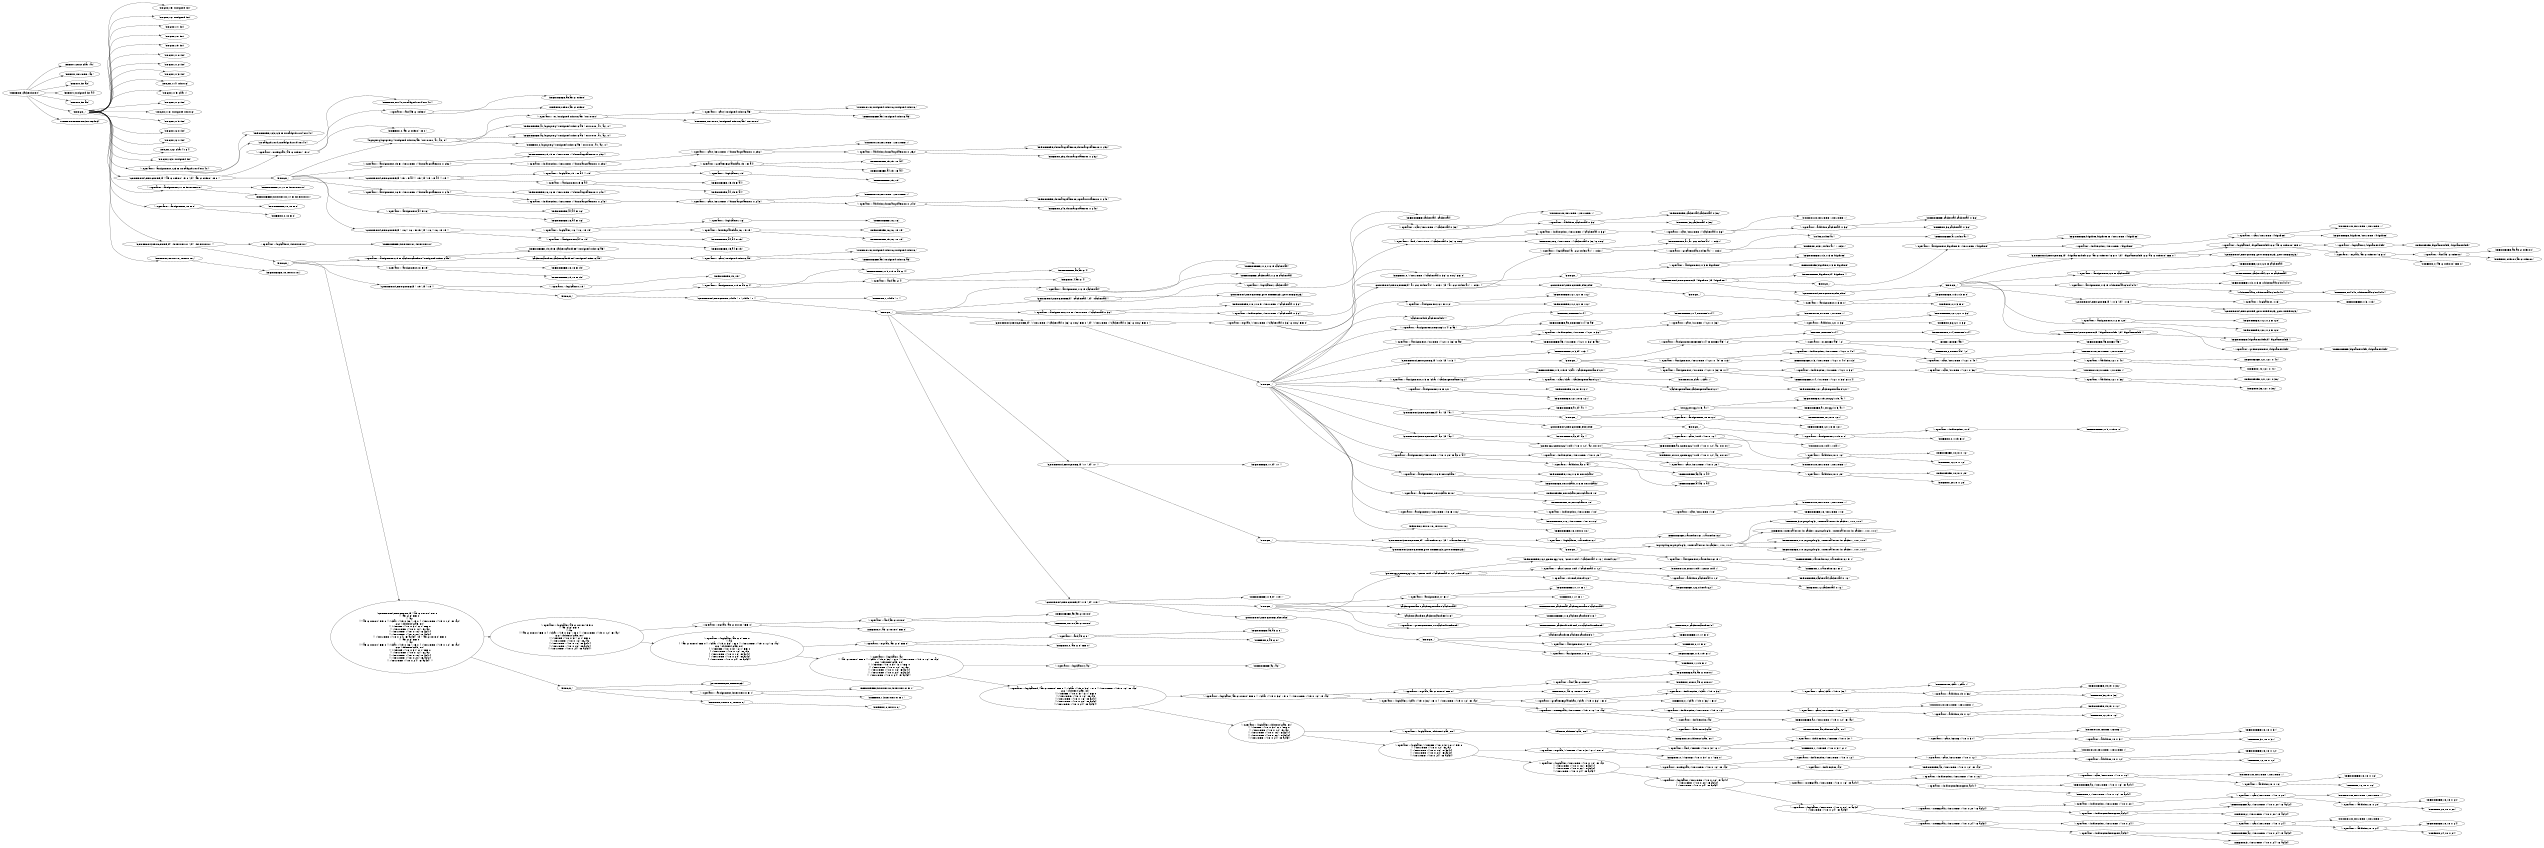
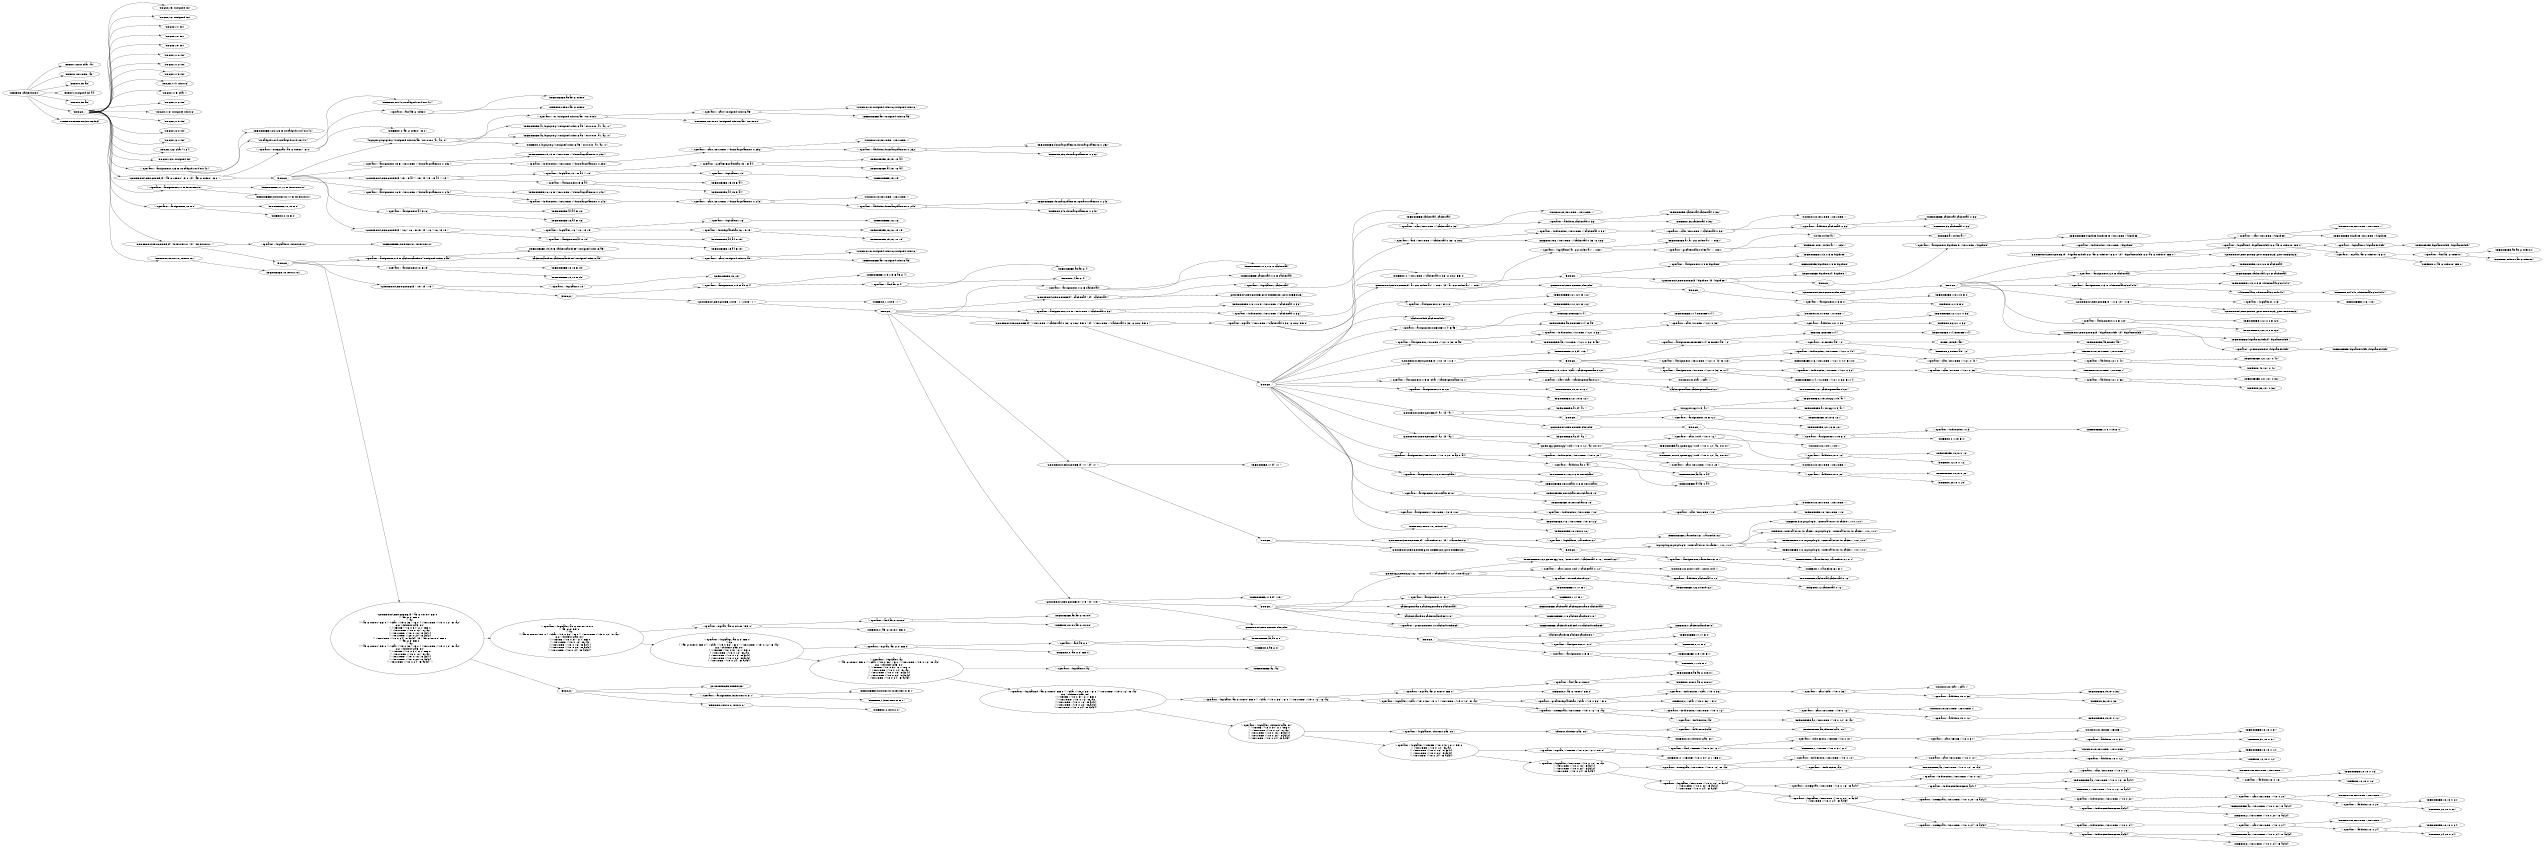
node "(IDENTIFIER,a1,strlen(a1))": label "(IDENTIFIER,a1,strlen(a1))" -> "(TARGET,a1,strlen(a1))"
node "(LITERAL,12,v9 + 12)": removed
